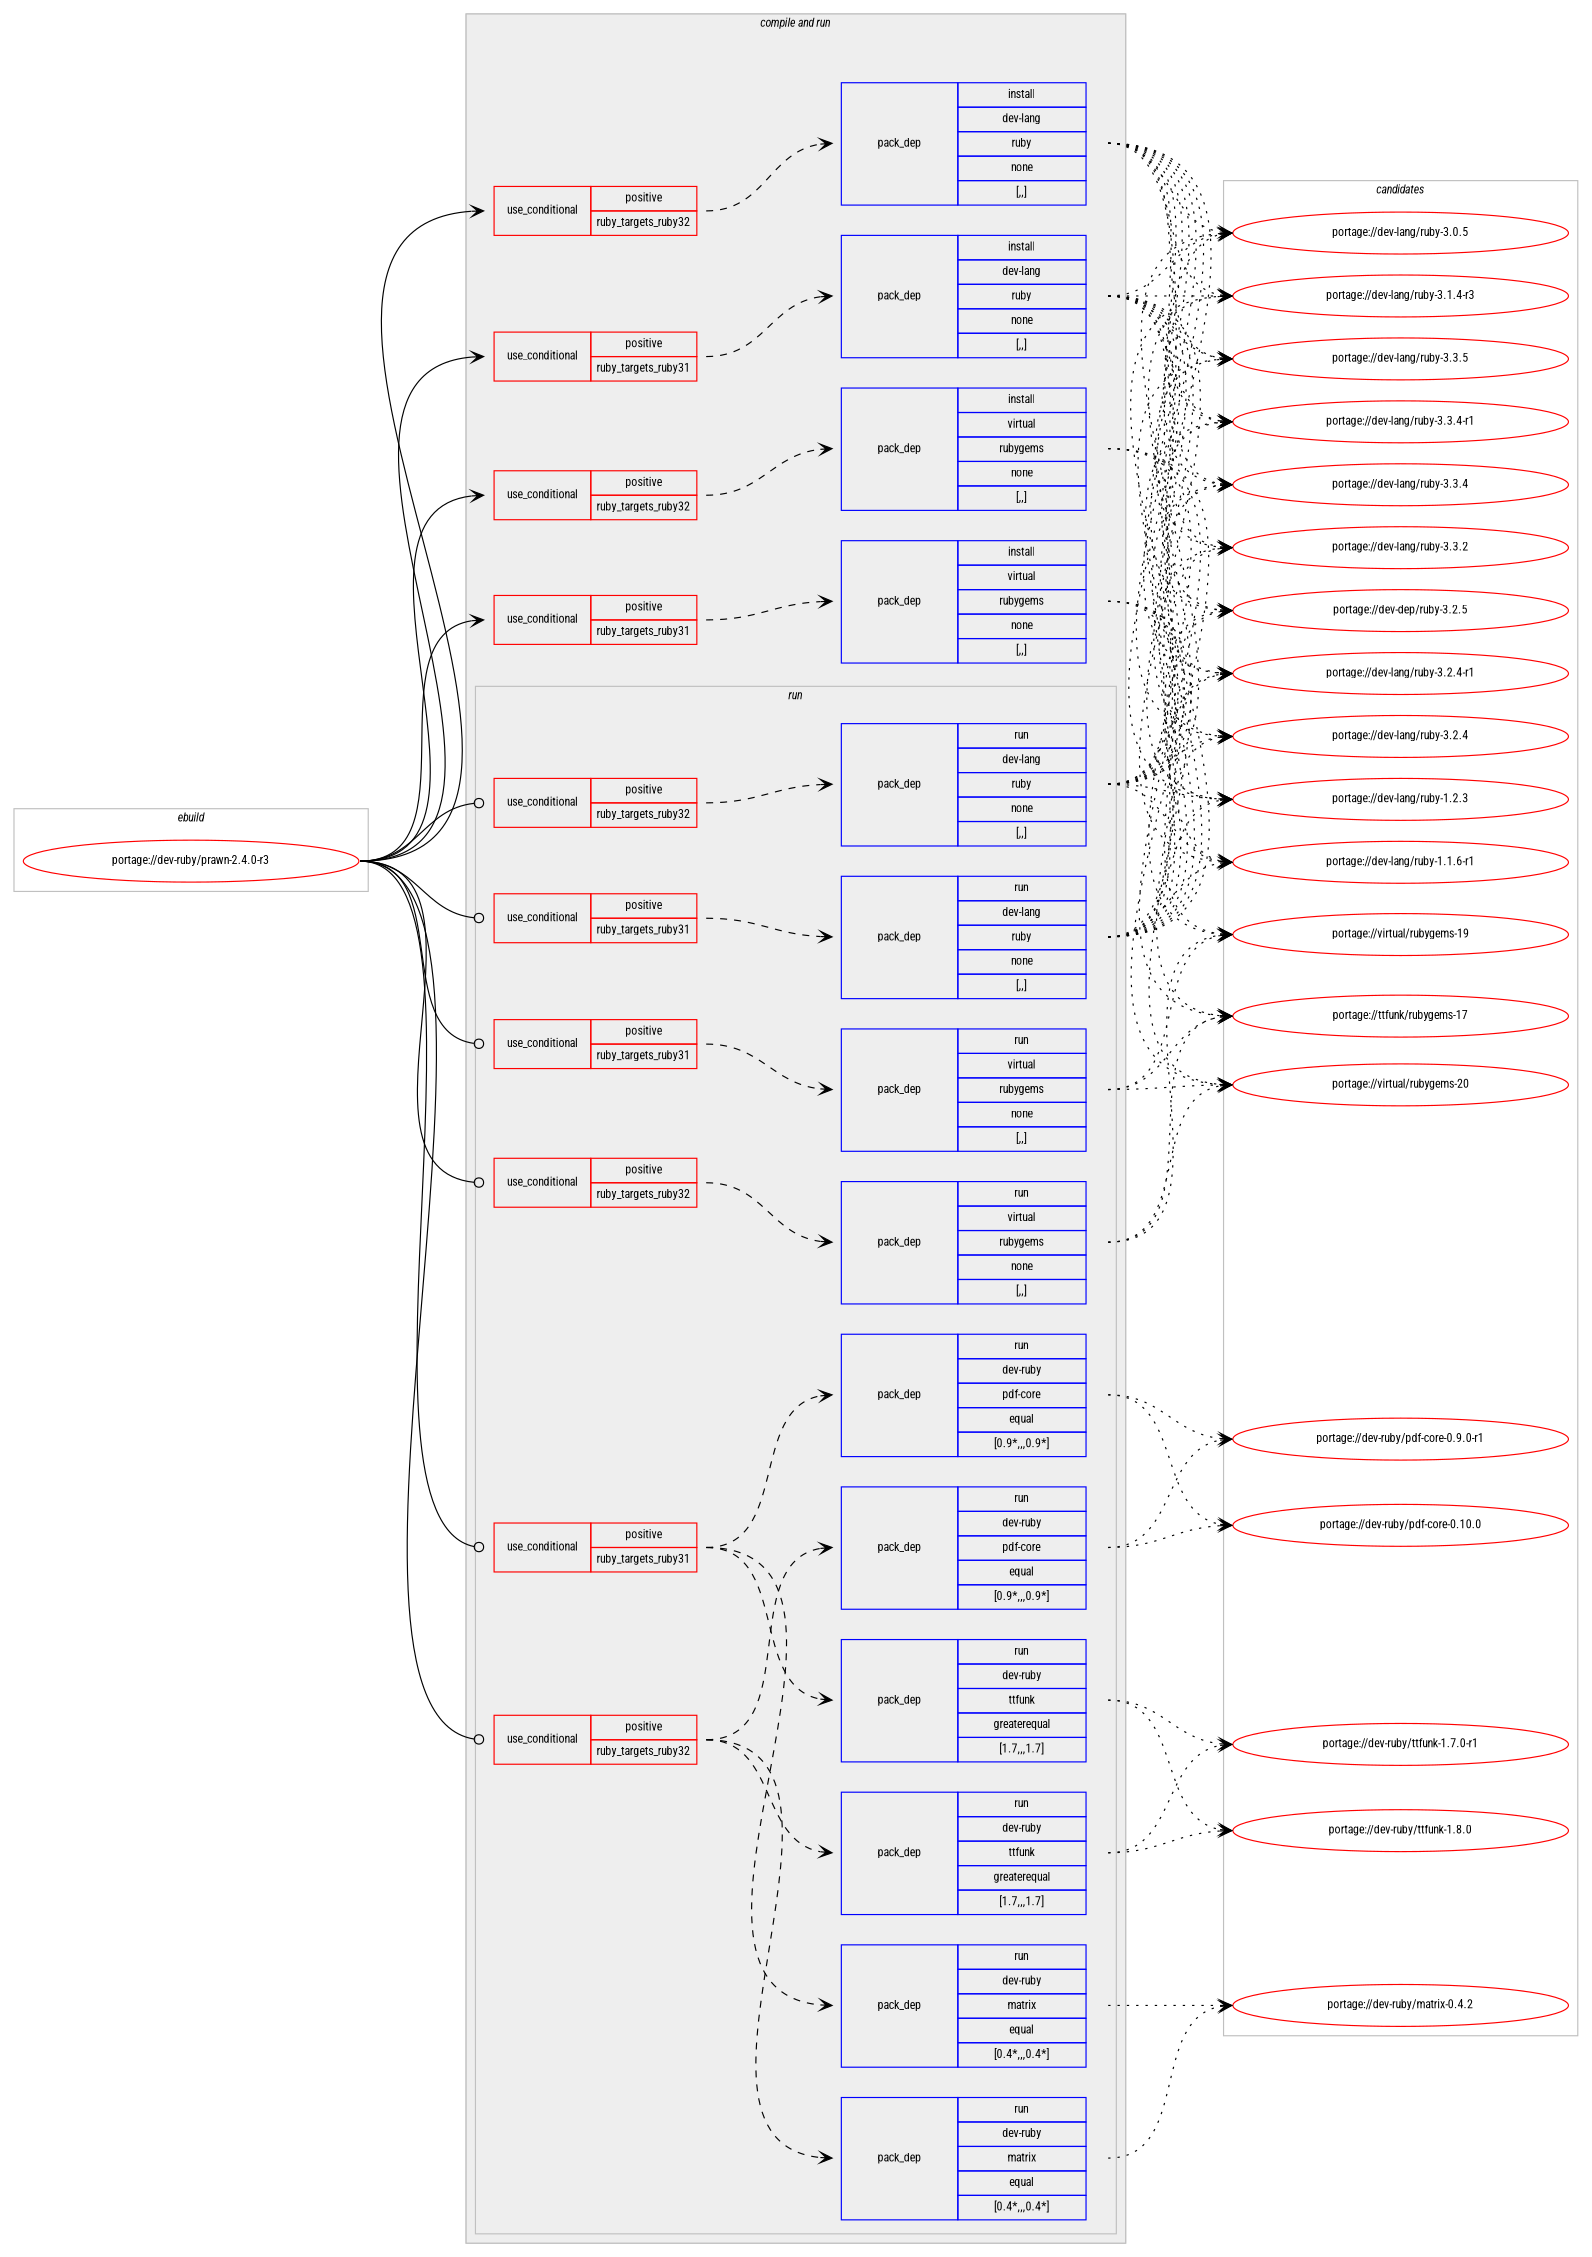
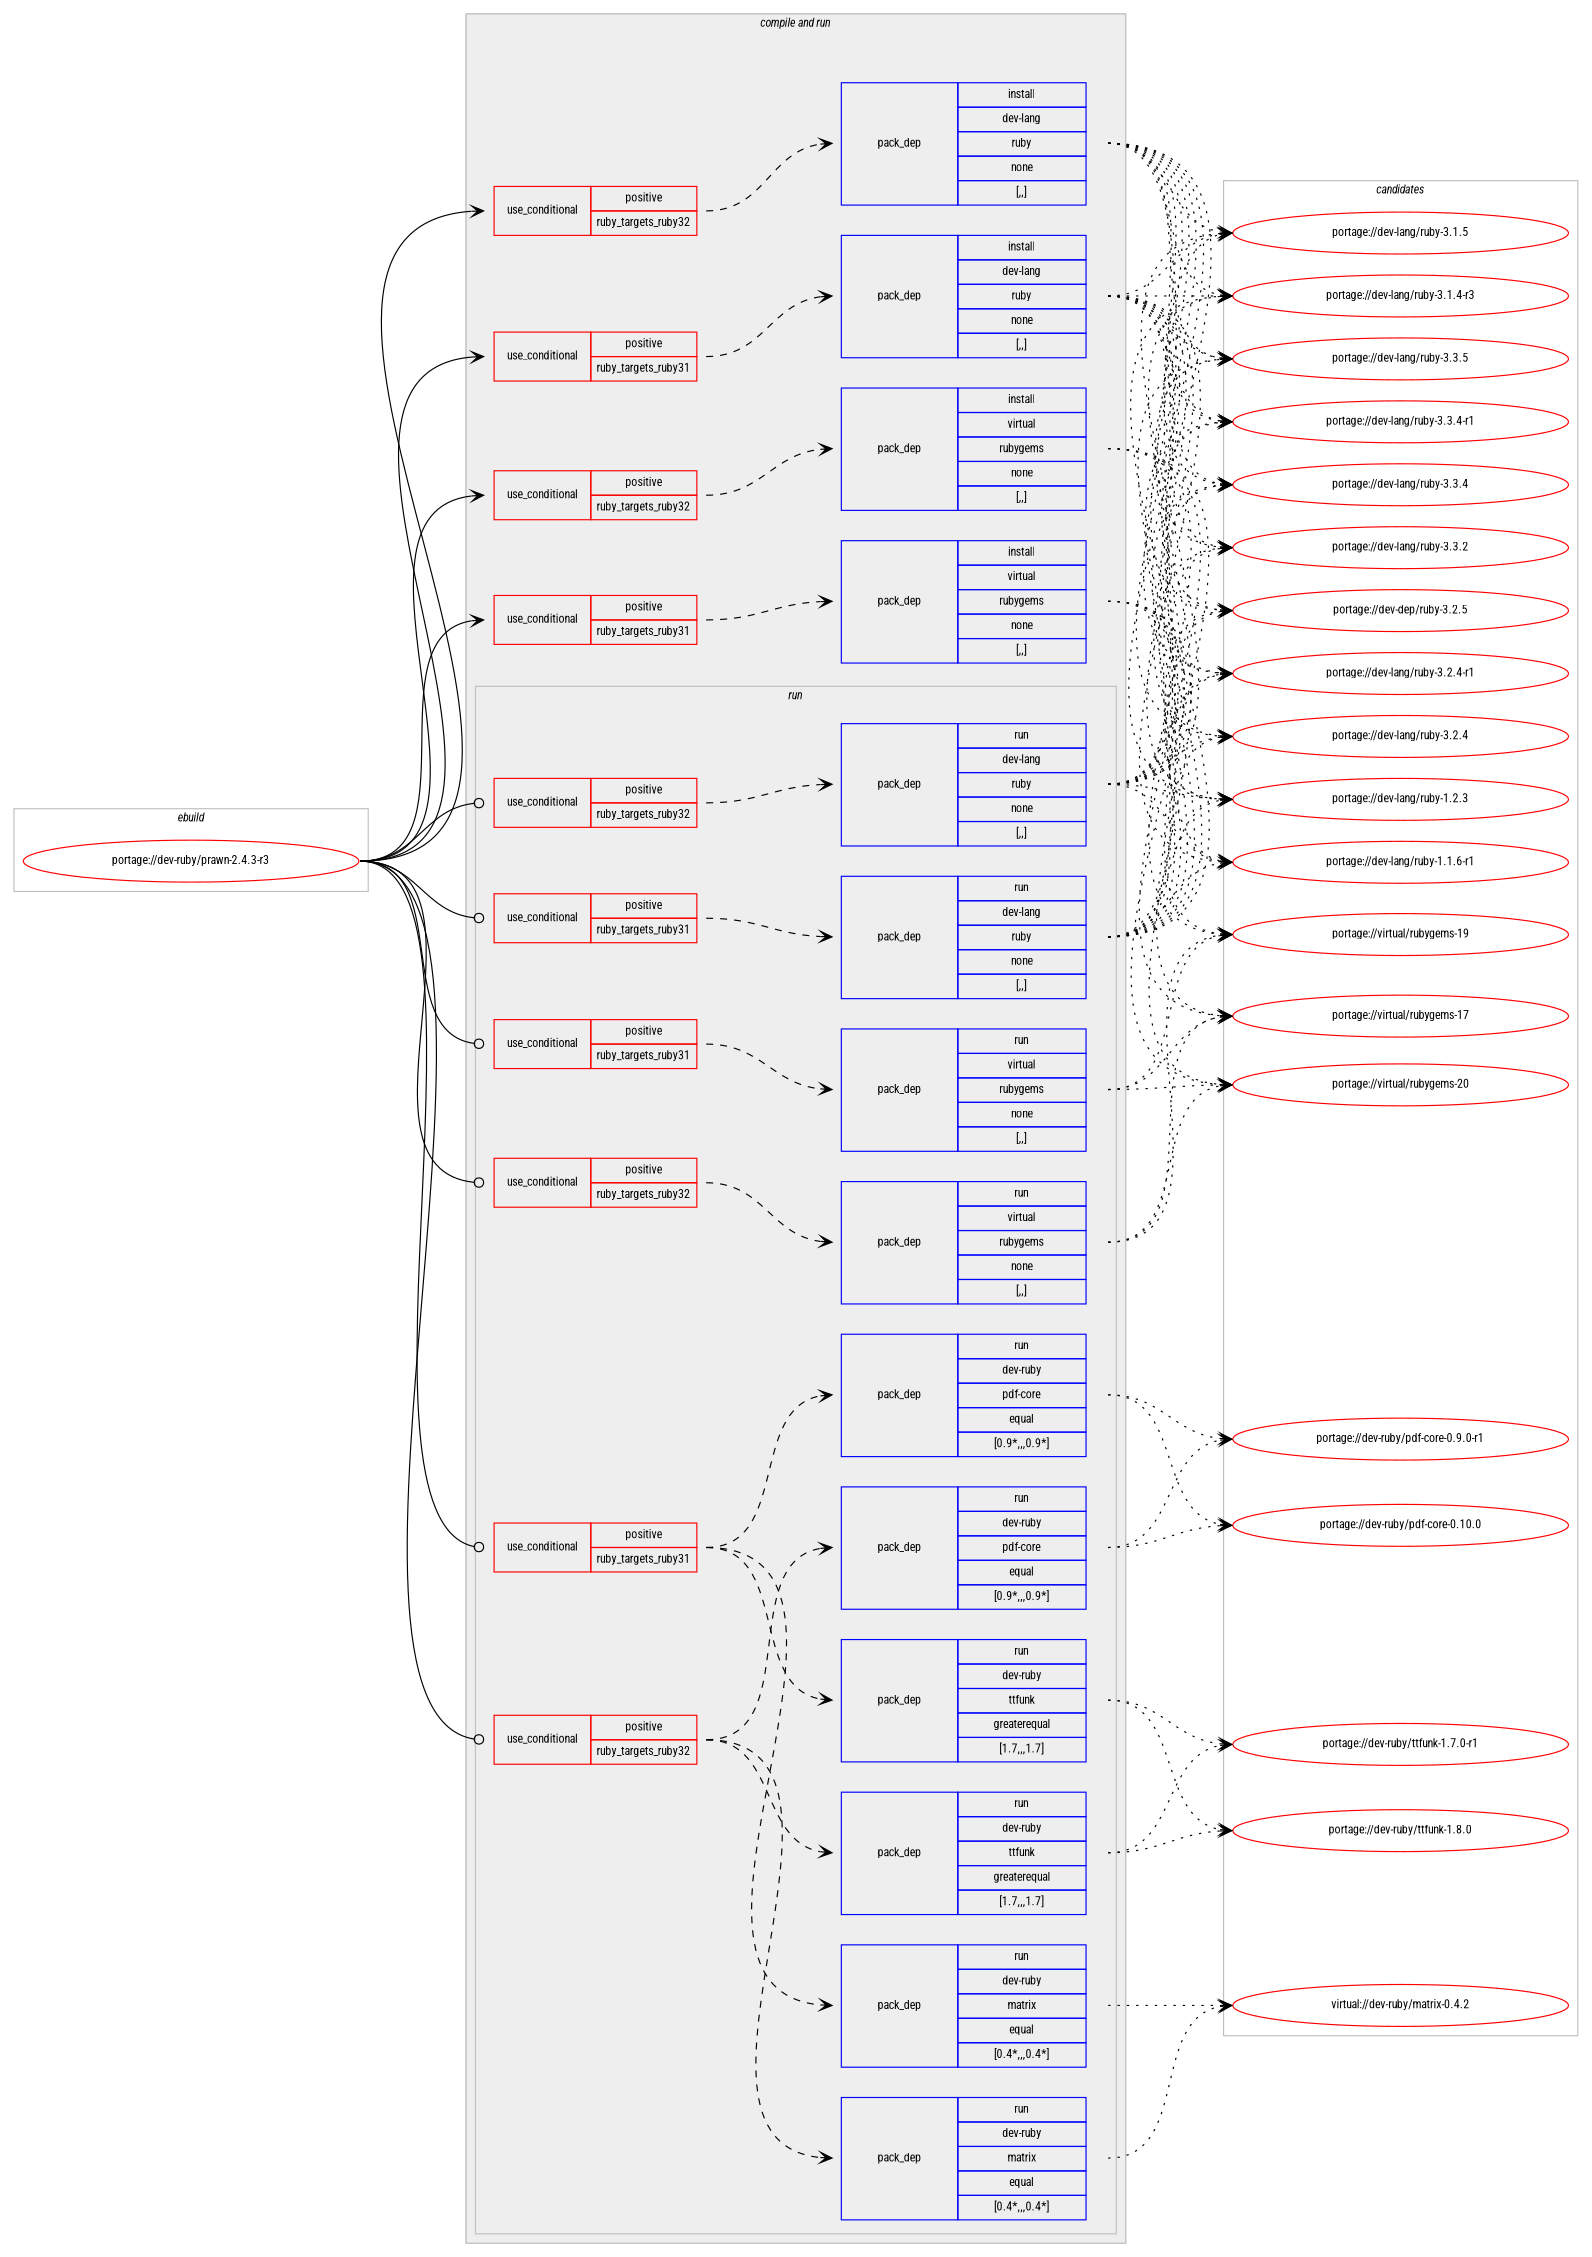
node "portage://dev-lang/ruby-3.0.5": label "portage://dev-lang/ruby-3.0.5" -> "portage://dev-lang/ruby-3.1.5"
node "portage://dev-ruby/prawn-2.4.0-r3": label "portage://dev-ruby/prawn-2.4.0-r3" -> "portage://dev-ruby/prawn-2.4.3-r3"
node "portage://ttfunk/rubygems-17": label "portage://ttfunk/rubygems-17" -> "portage://virtual/rubygems-17"
node "portage://dev-ruby/matrix-0.4.2": label "portage://dev-ruby/matrix-0.4.2" -> "virtual://dev-ruby/matrix-0.4.2"
